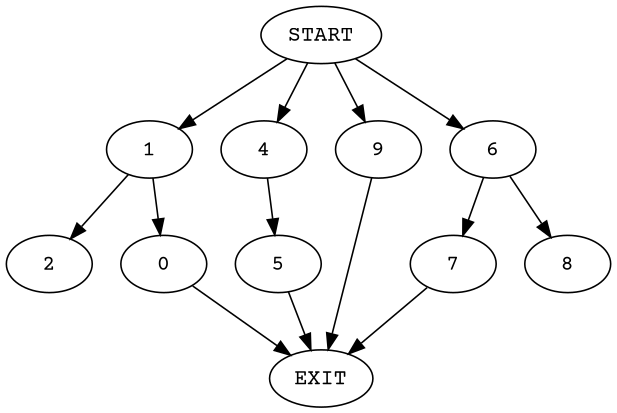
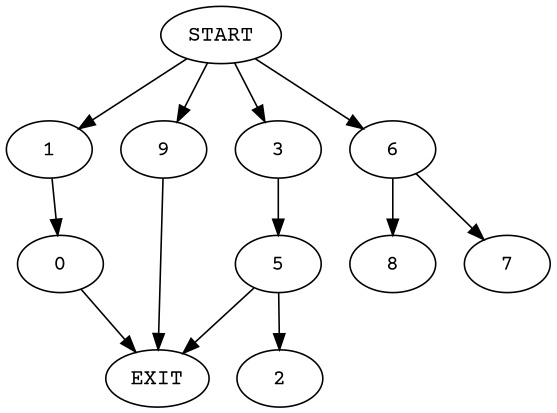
node "4": label "4" -> "3"
edge "1" -> "2": now "5" -> "2"
edge "7" -> "EXIT": removed
